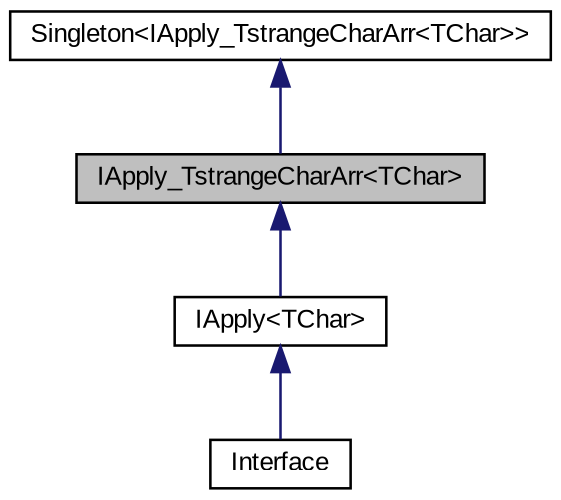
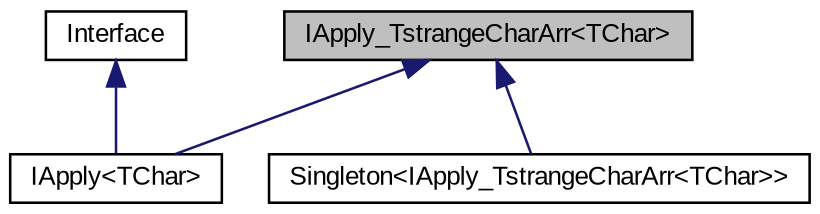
edge "IApply_TstrangeCharArr<TChar>" -> "Singleton<IApply_TstrangeCharArr<TChar>>": reversed
edge "Interface" -> "IApply<TChar>": reversed
